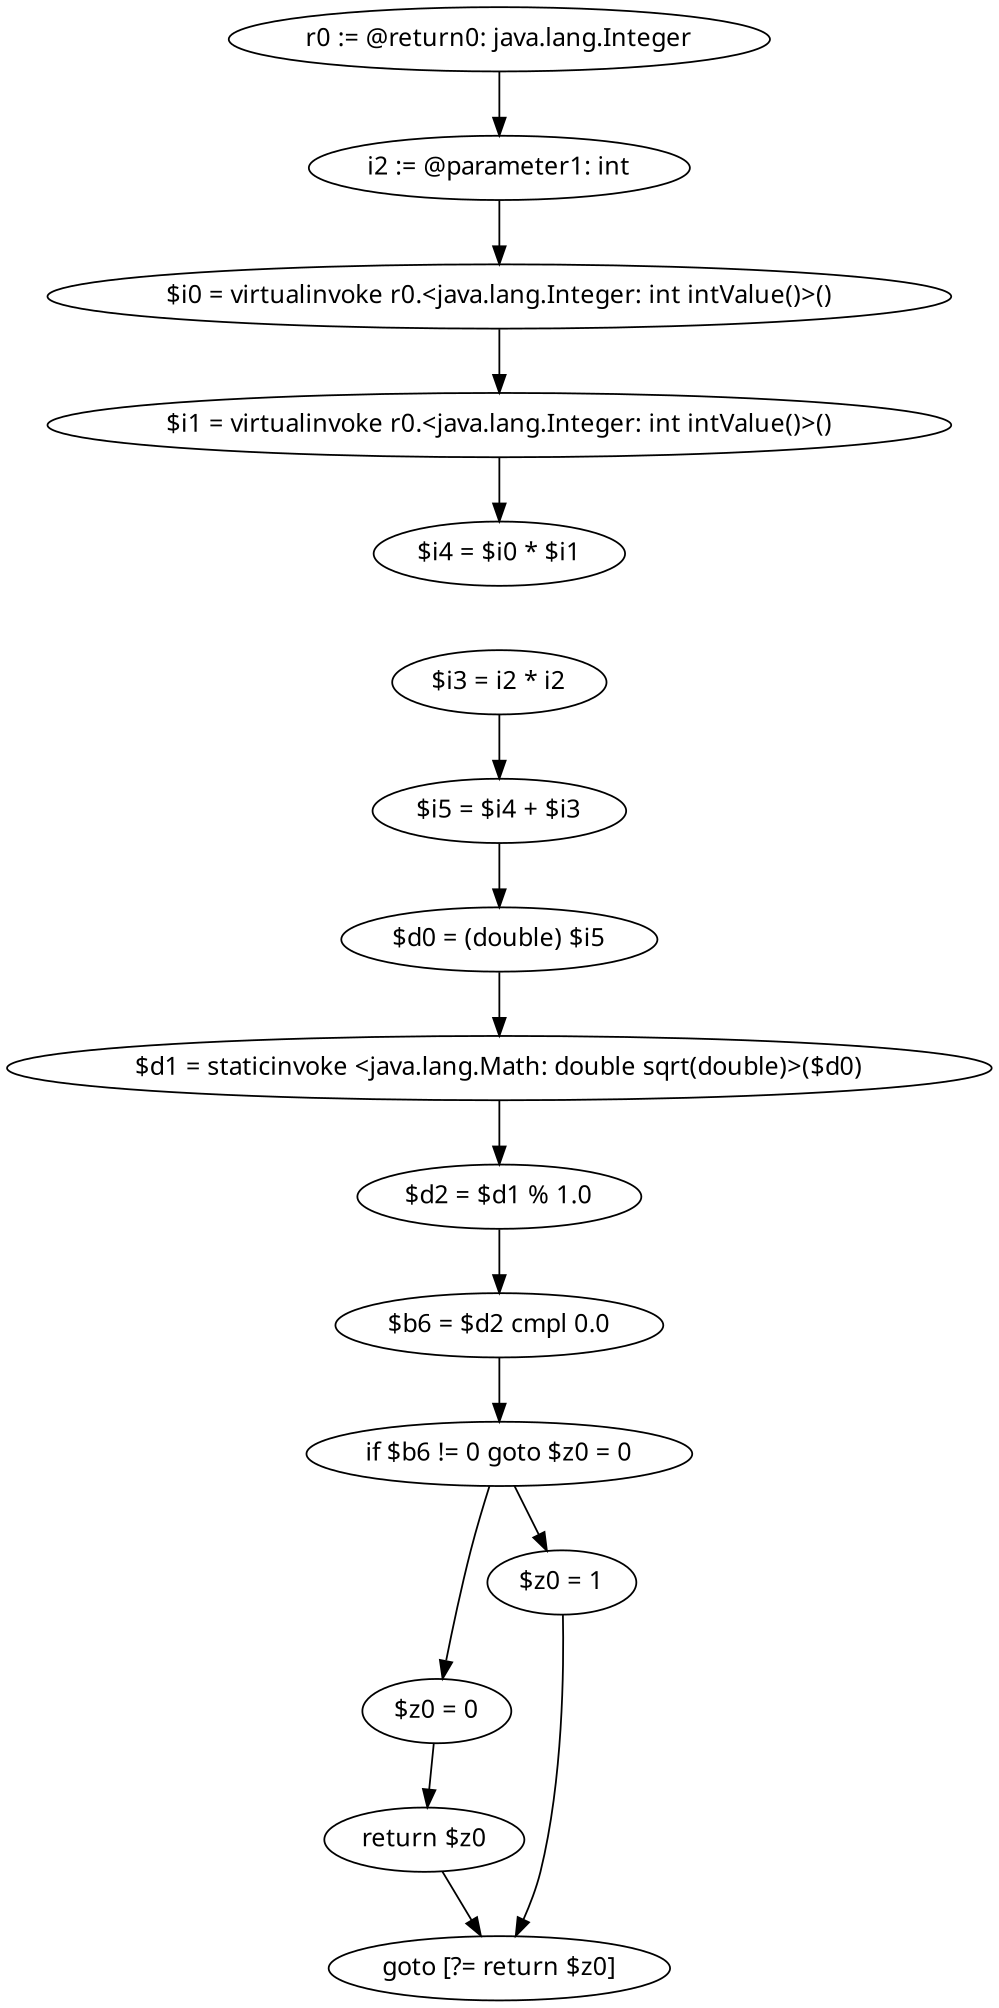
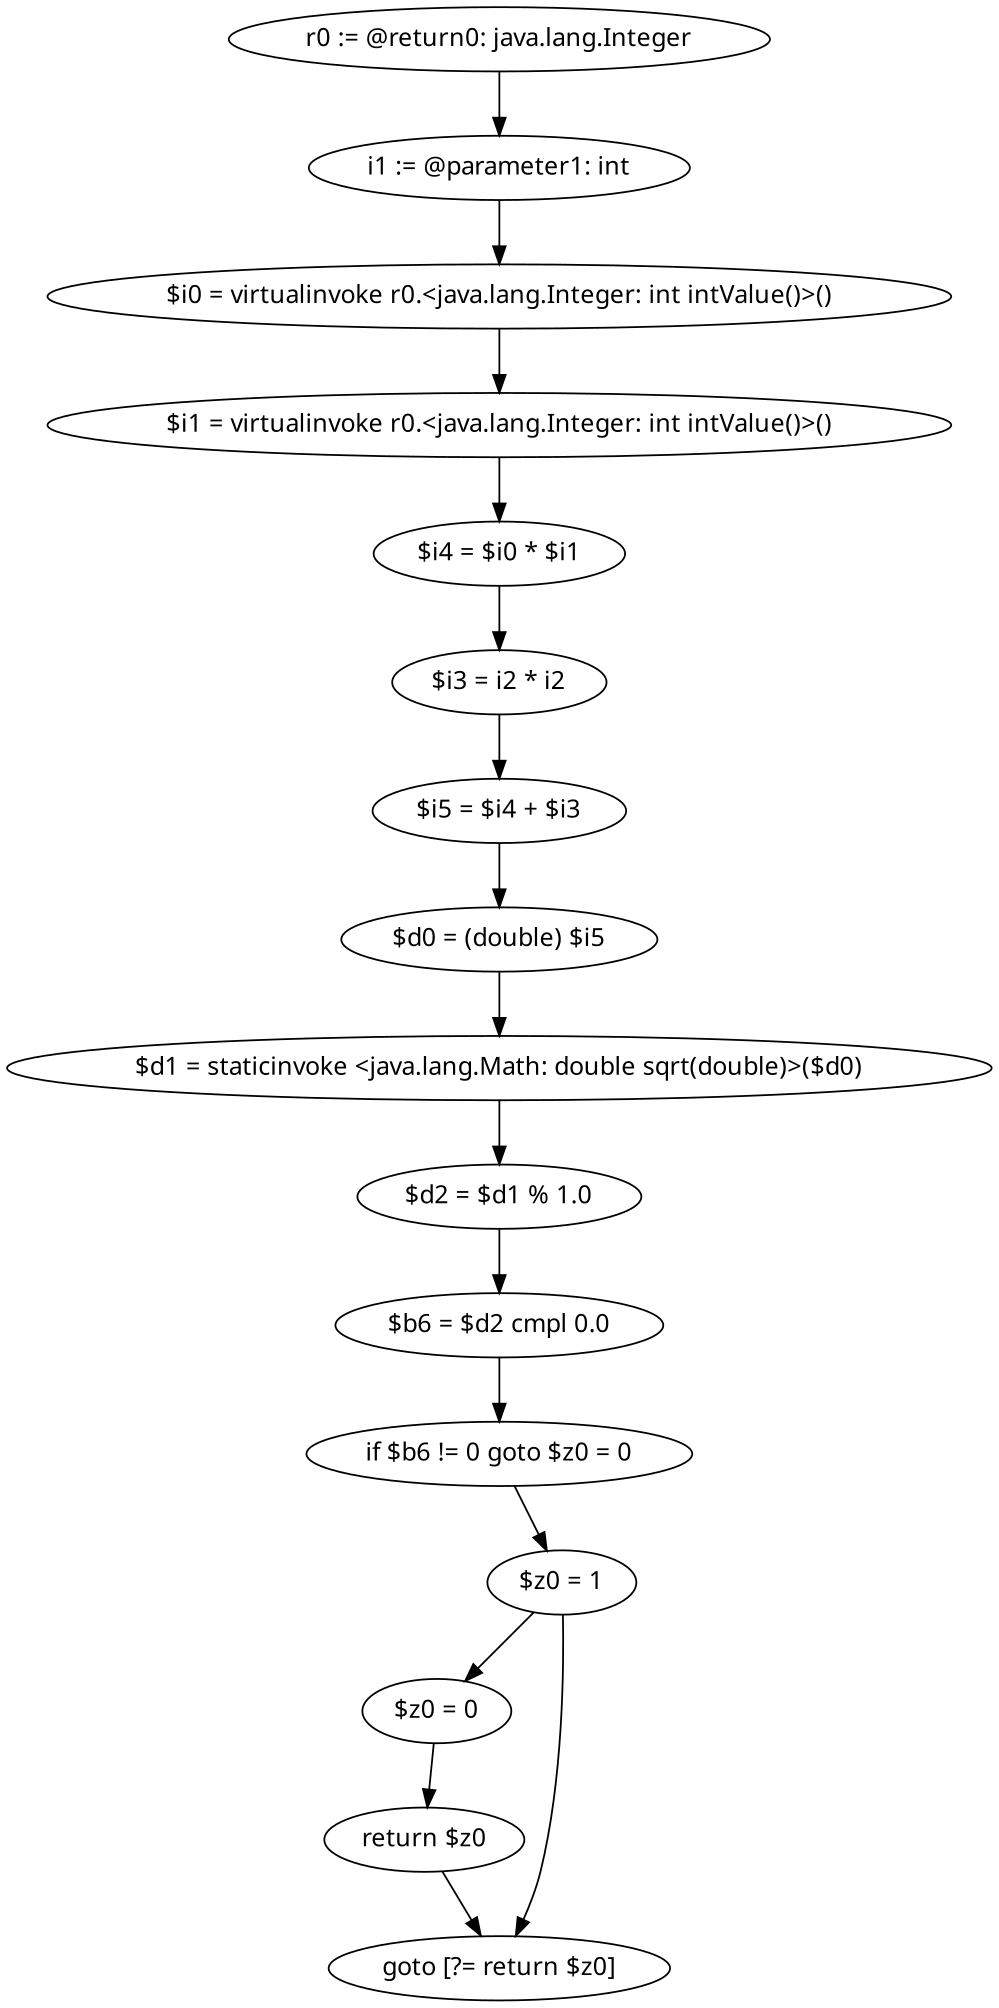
node "i2 := @parameter1: int": label "i2 := @parameter1: int" -> "i1 := @parameter1: int"
edge "$i4 = $i0 * $i1" -> "$i3 = i2 * i2": added
edge "if $b6 != 0 goto $z0 = 0" -> "$z0 = 0": now "$z0 = 1" -> "$z0 = 0"
